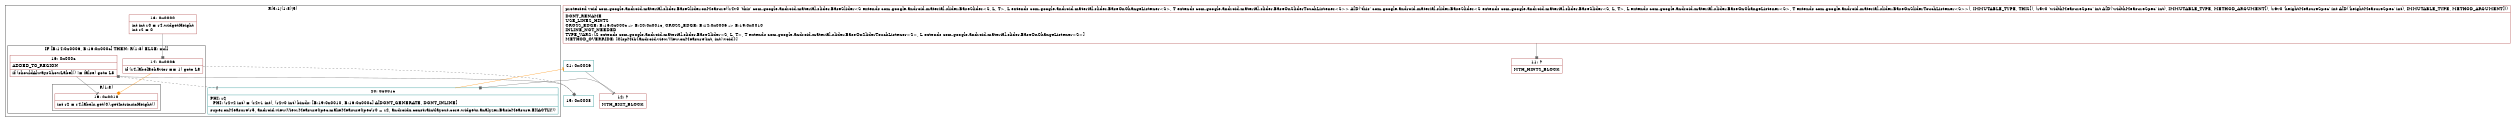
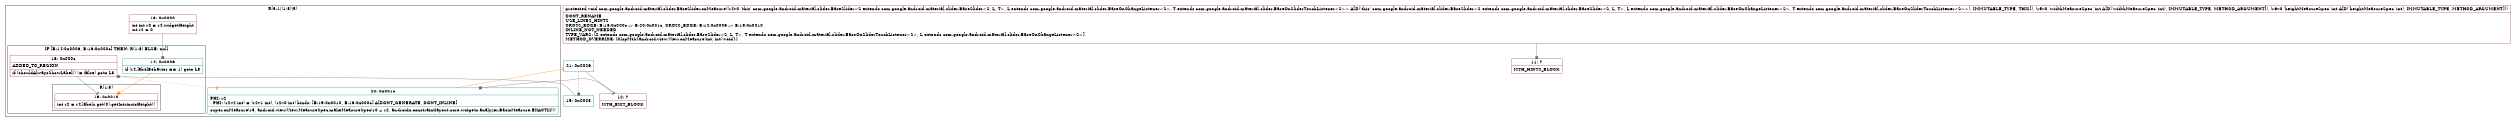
node "14: 0x0006": color brown -> teal
edge "14: 0x0006" -> "15: 0x0008": now "21: 0x0026" -> "15: 0x0008"
edge "16: 0x000c" -> "20: 0x001c": color gray40 -> darkorange
